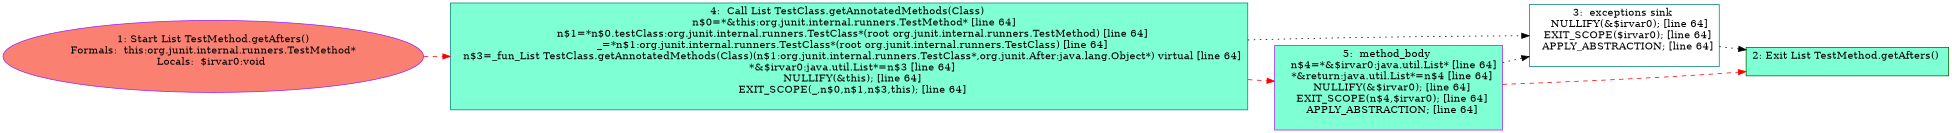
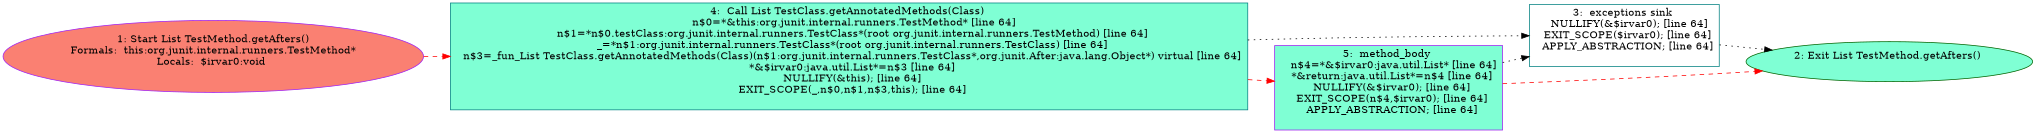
node "2: Exit List TestMethod.getAfters()": shape box -> ellipse
